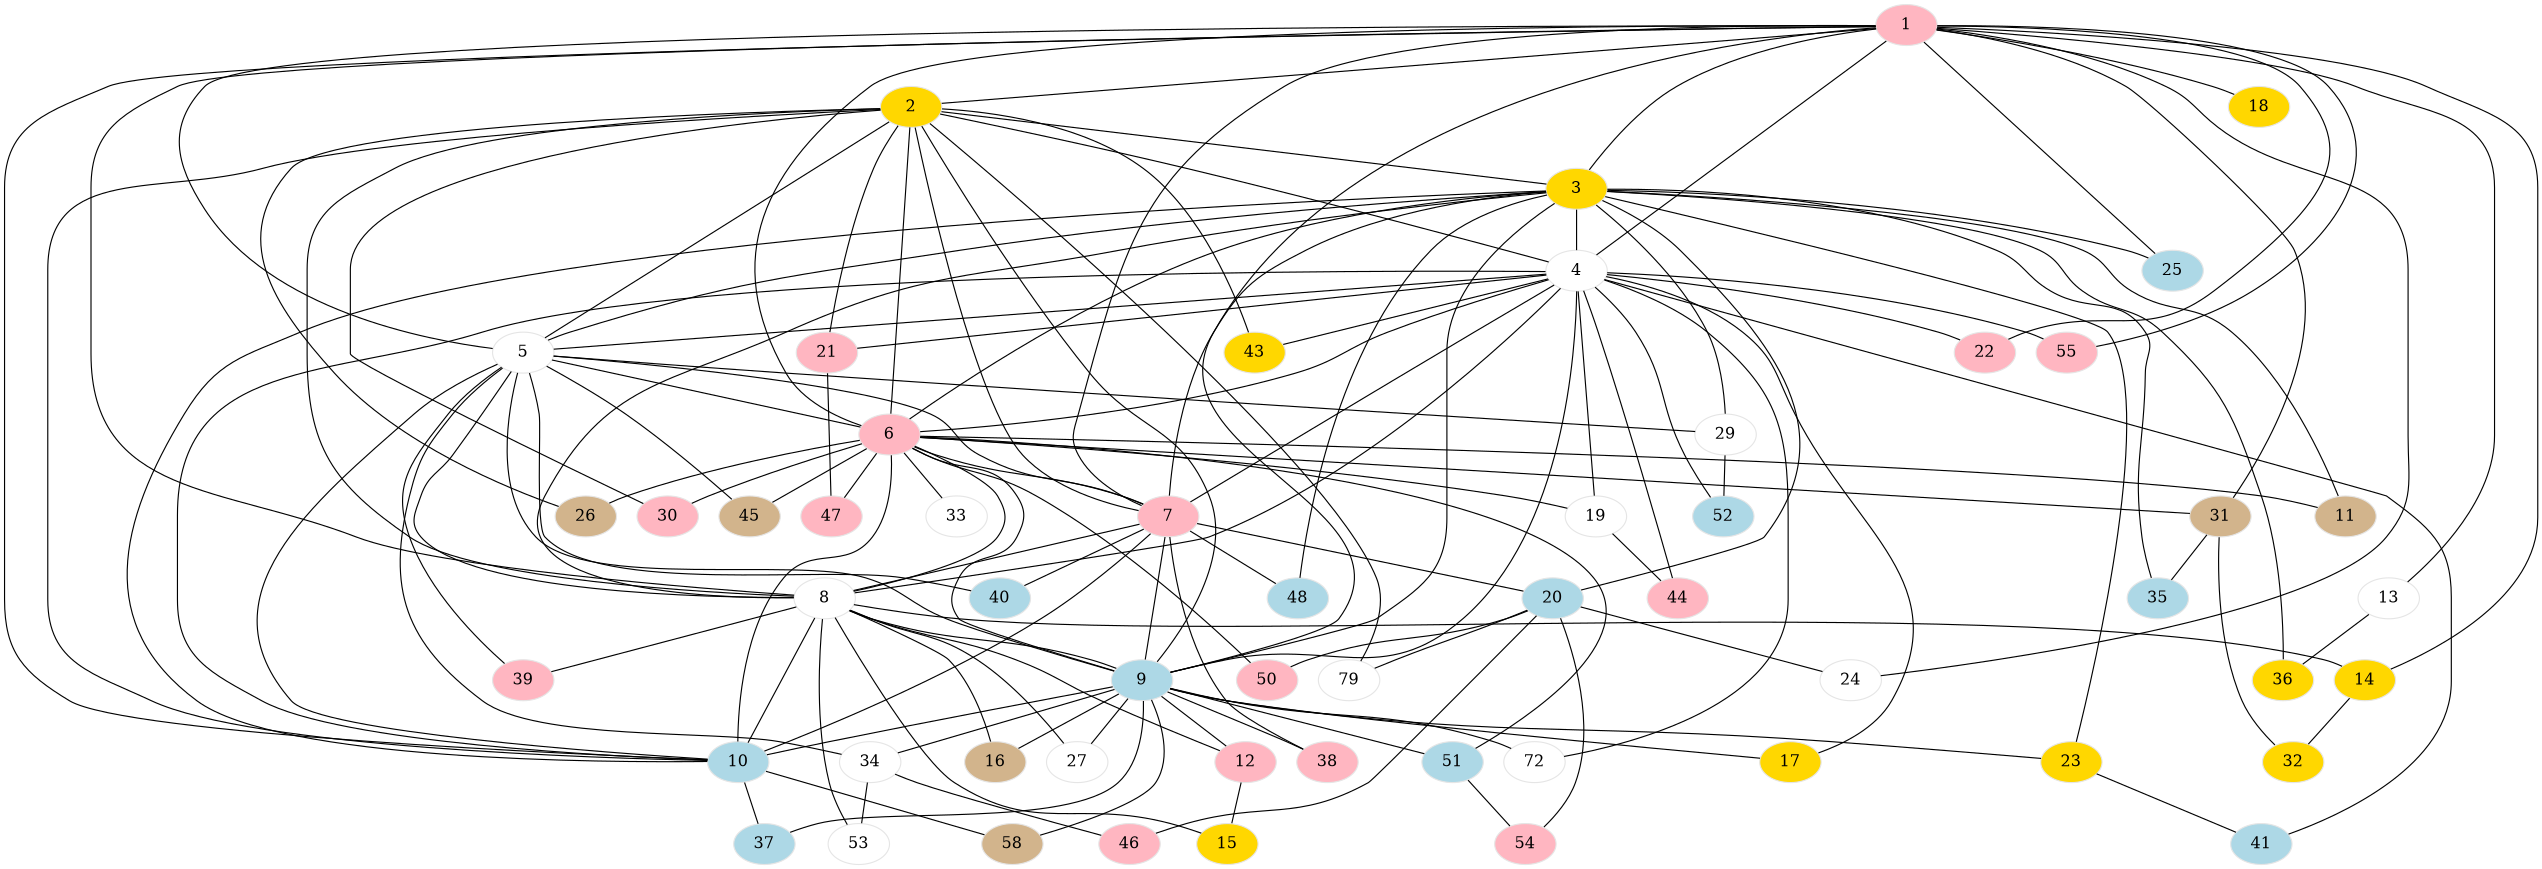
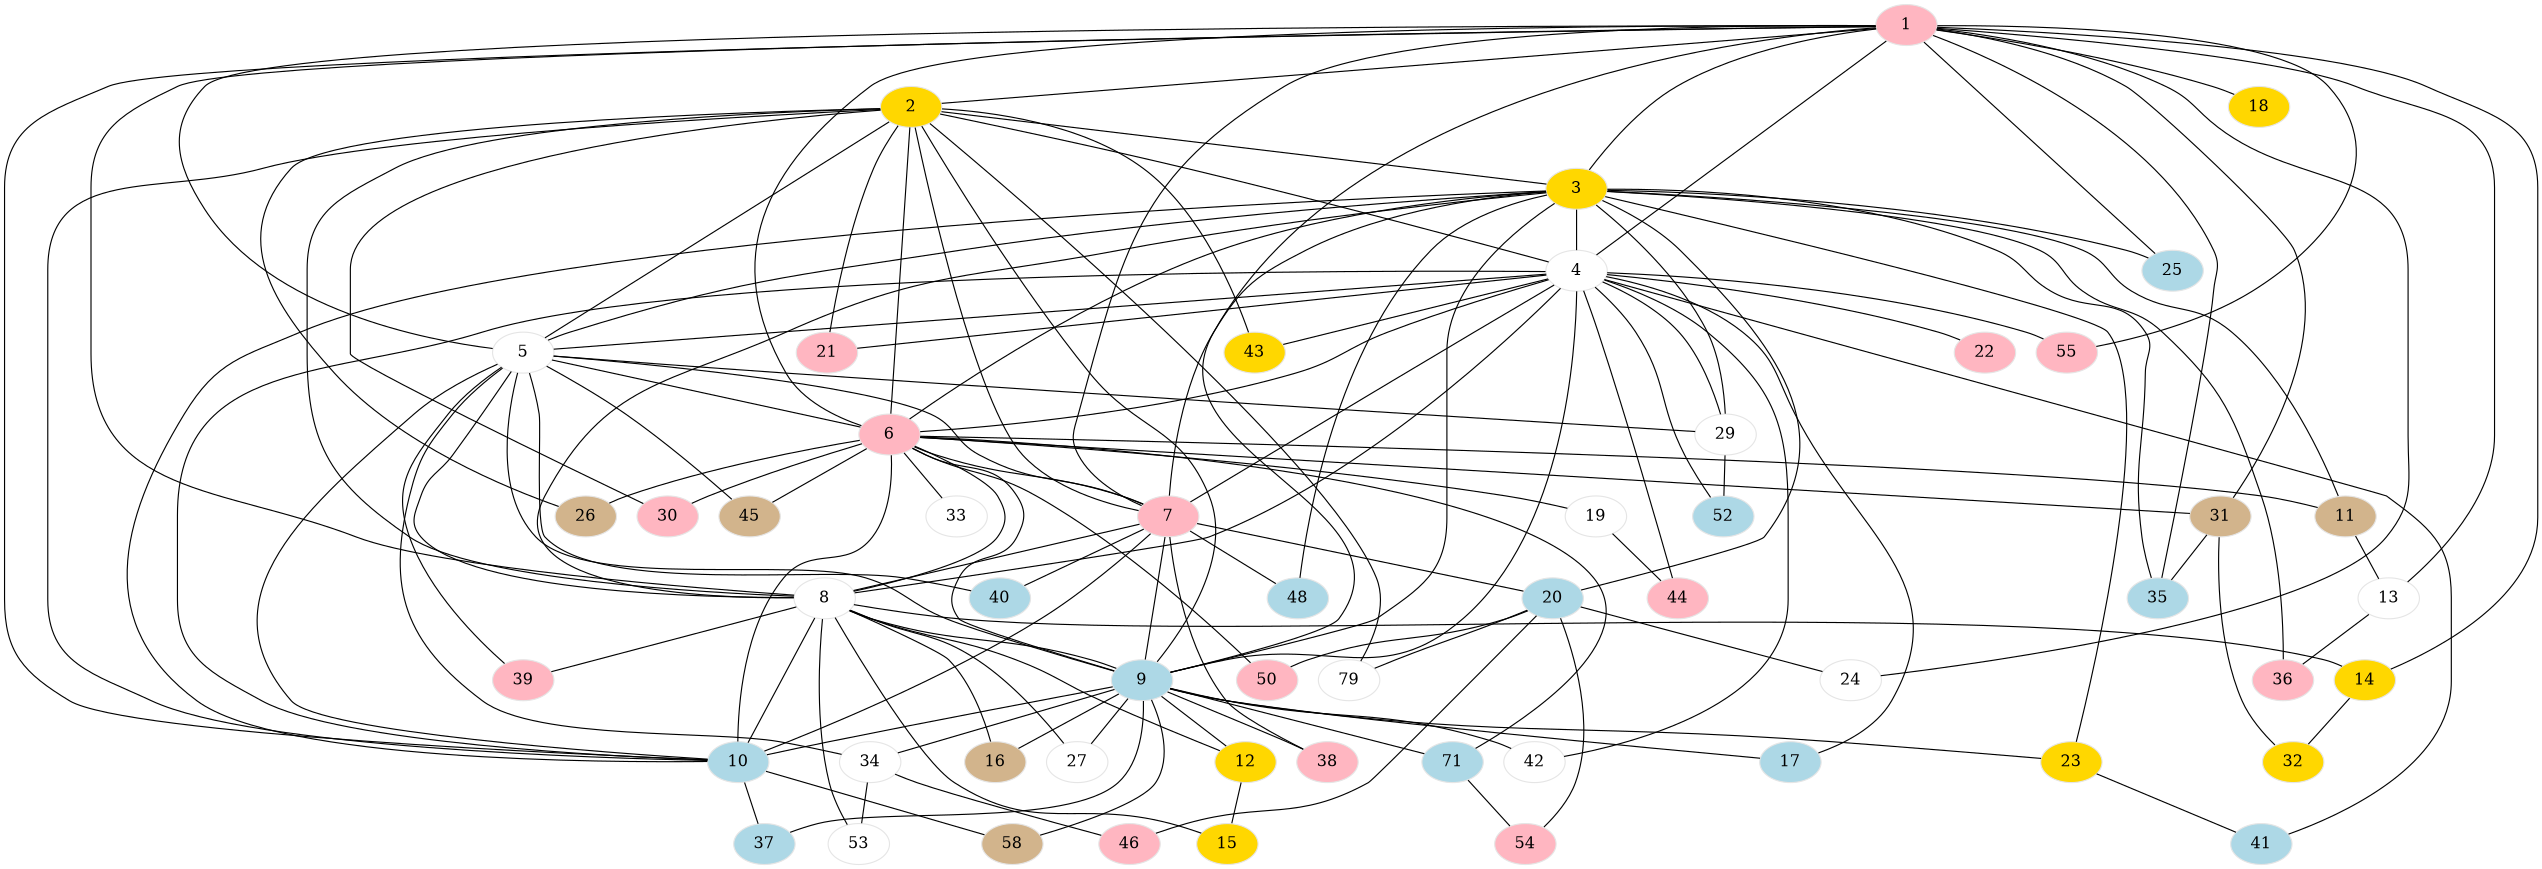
edge "1" -- "22": now "1" -- "35"
edge "4" -- "19": now "4" -- "29"
node "47": removed
edge "11" -- "13": added
node "36": fillcolor gold -> lightpink
node "12": fillcolor lightpink -> gold
node "51": label "51" -> "71"
node "72": label "72" -> "42"
node "17": fillcolor gold -> lightblue
